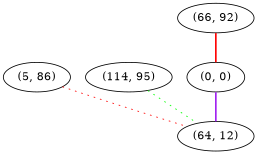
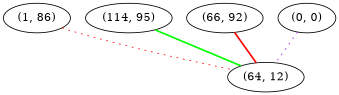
edge "(66, 92)" -- "(0, 0)": now "(66, 92)" -- "(64, 12)"
node "(5, 86)": label "(5, 86)" -> "(1, 86)"
edge "(114, 95)" -- "(64, 12)": style dotted -> bold
edge "(0, 0)" -- "(64, 12)": style bold -> dotted
